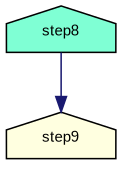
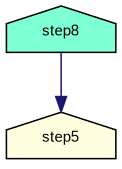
node "step9": label "step9" -> "step5"
